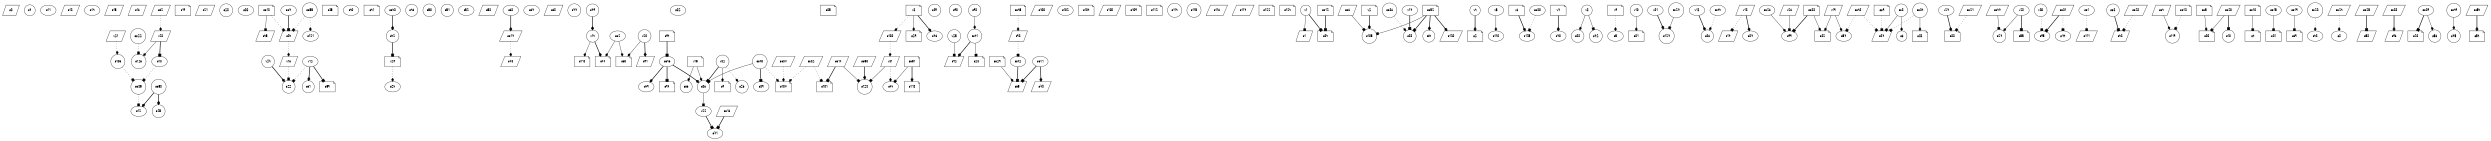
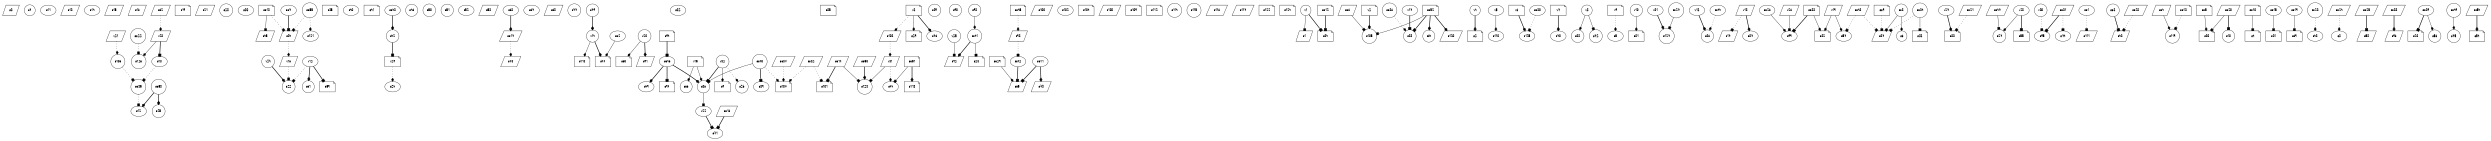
edge "co34" -> "c83": arrowhead diamond -> box
edge "co2" -> "c60": removed
